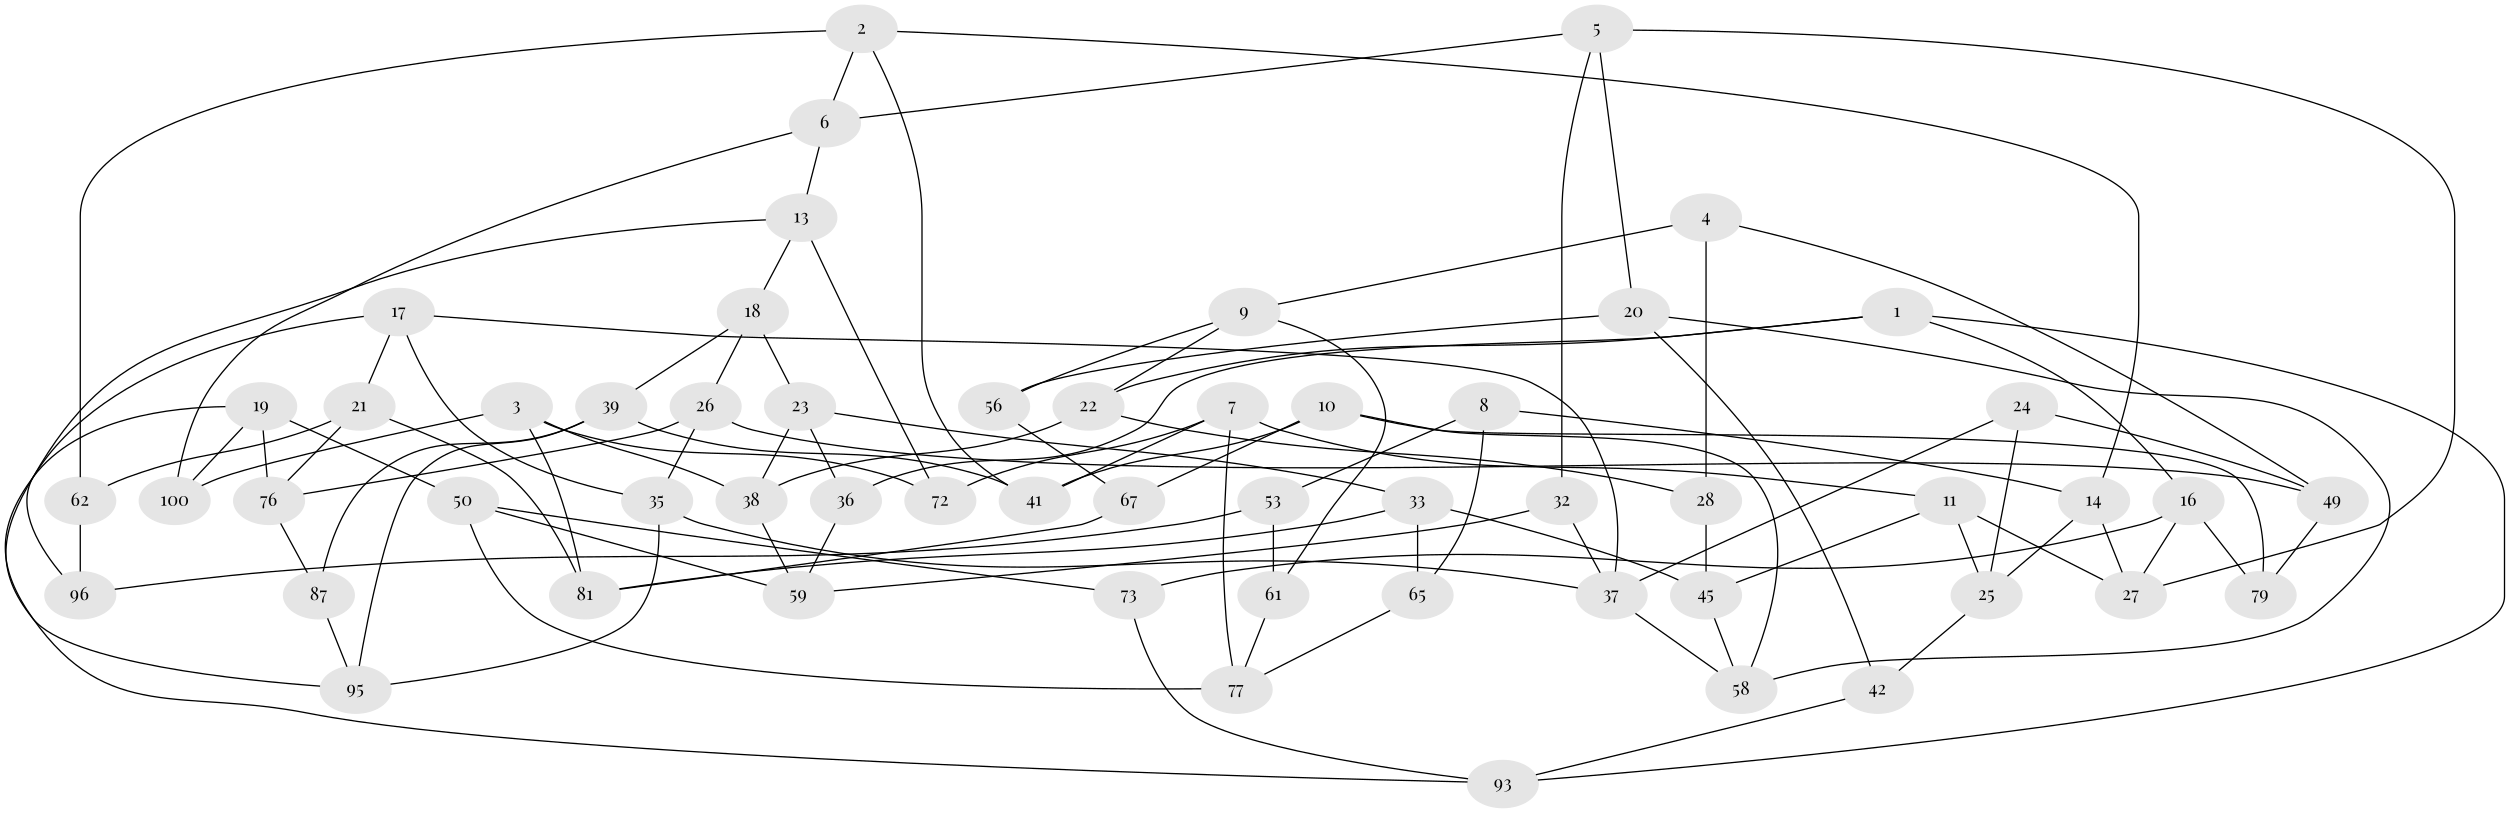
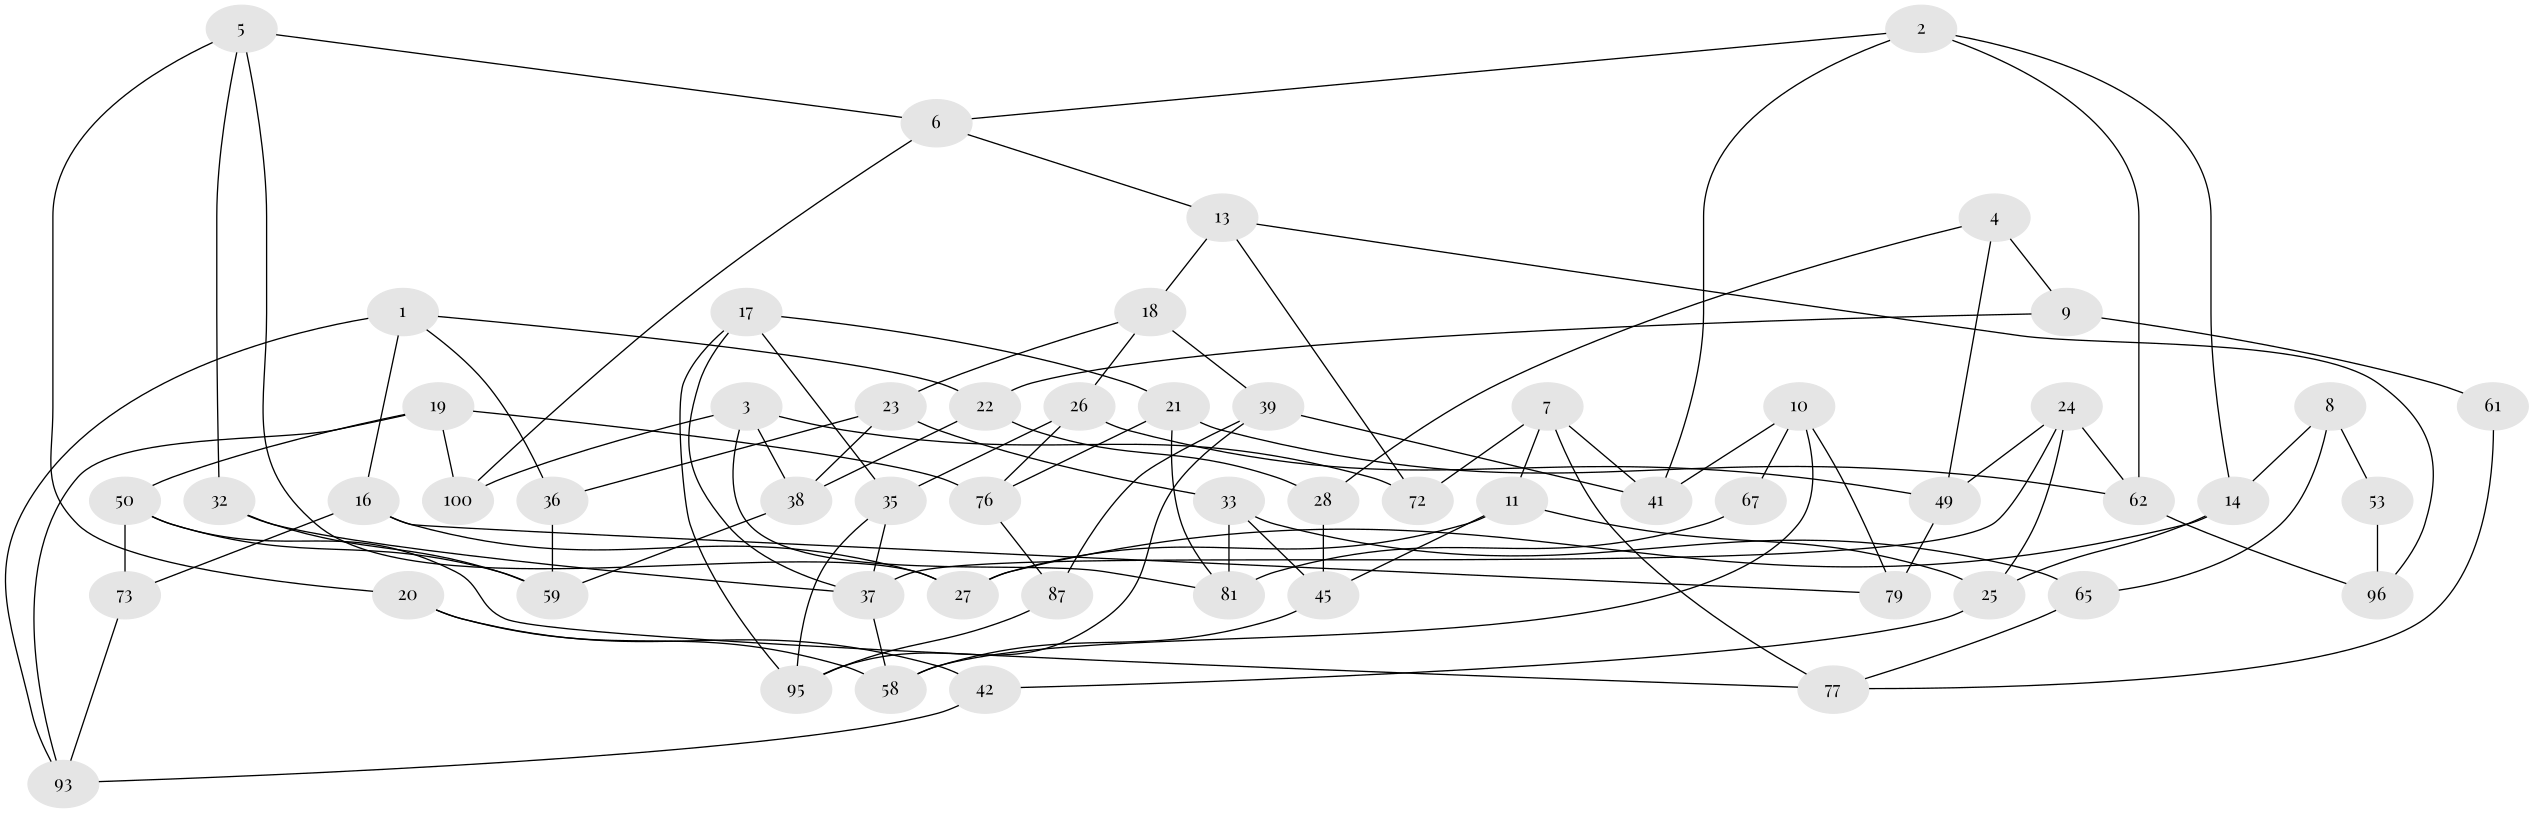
node "56": removed
edge "24" -- "62": added
edge "53" -- "61": removed
